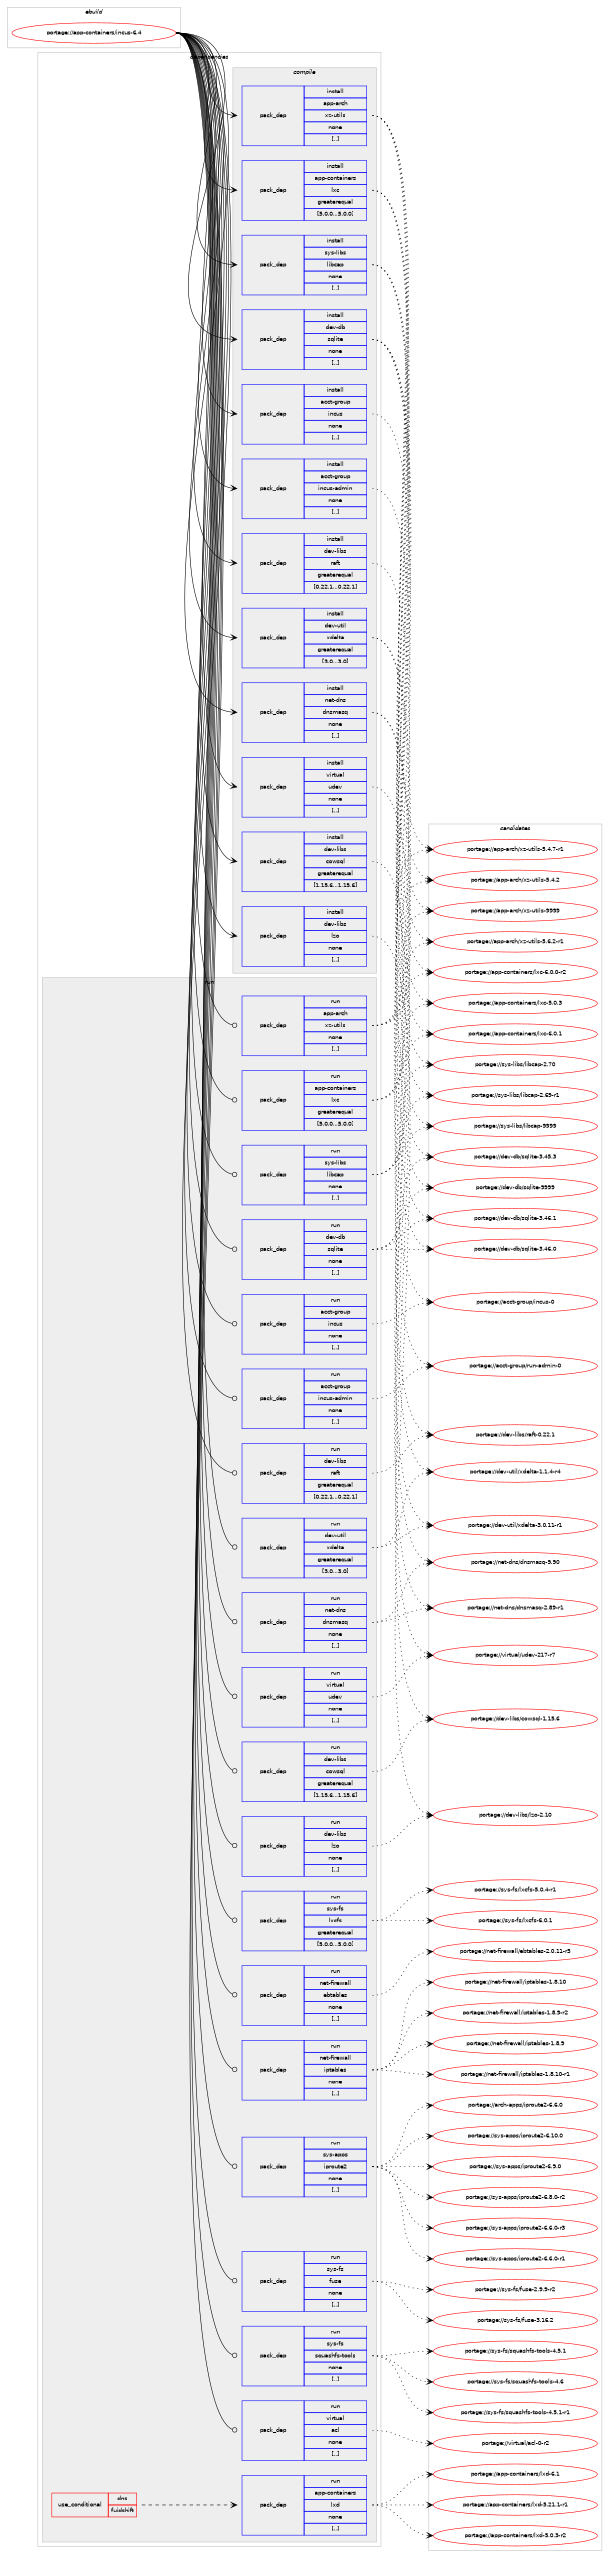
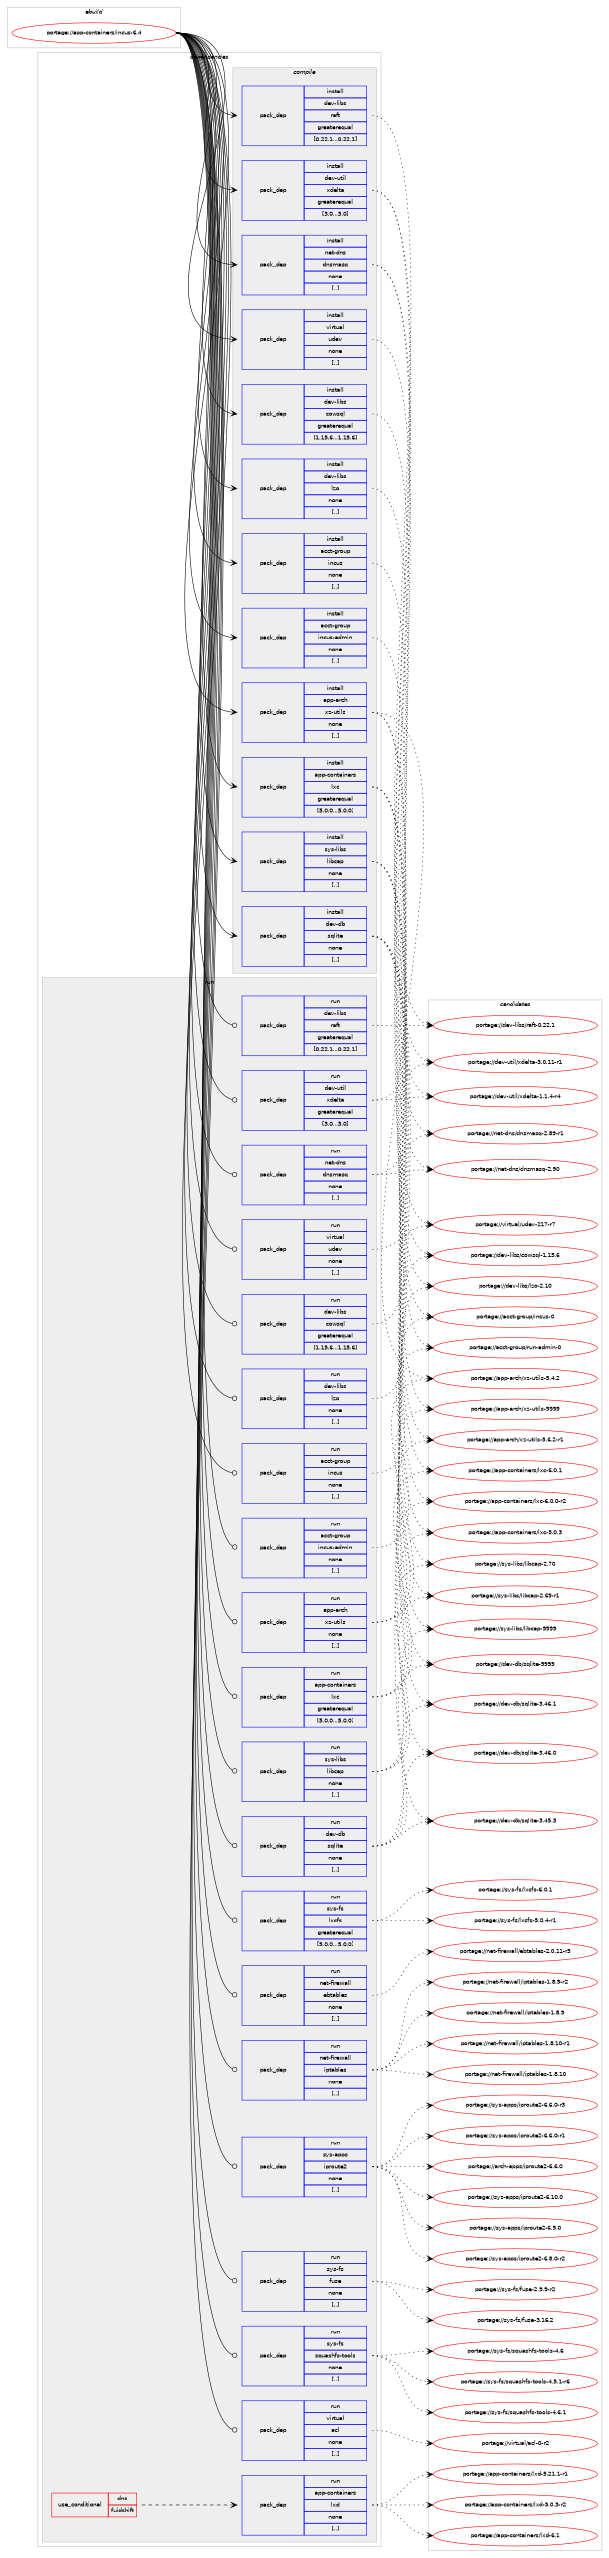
node "portage://app-arch/xz-utils-5.4.7-r1": removed
node "portage://net-dns/dnsmasq-9.90": label "portage://net-dns/dnsmasq-9.90" -> "portage://net-dns/dnsmasq-2.90"
node "portage://sys-fs/squashfs-tools-4.5.1": label "portage://sys-fs/squashfs-tools-4.5.1" -> "portage://sys-fs/squashfs-tools-4.6.1"
node "portage://sys-fs/squashfs-tools-4.5.1-r1": label "portage://sys-fs/squashfs-tools-4.5.1-r1" -> "portage://sys-fs/squashfs-tools-4.5.1-r6"
